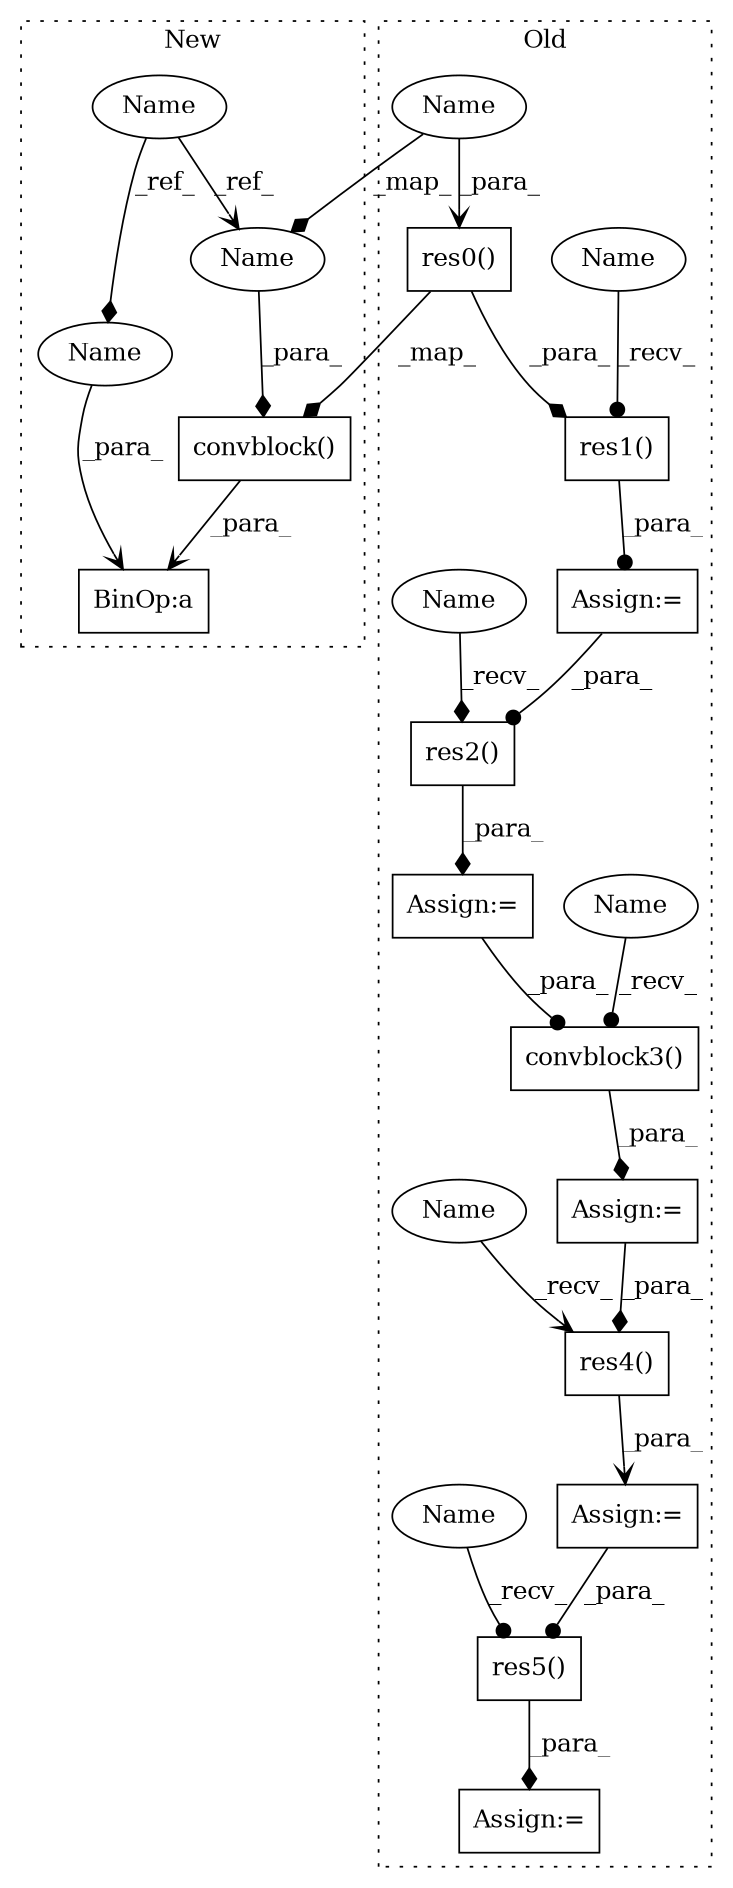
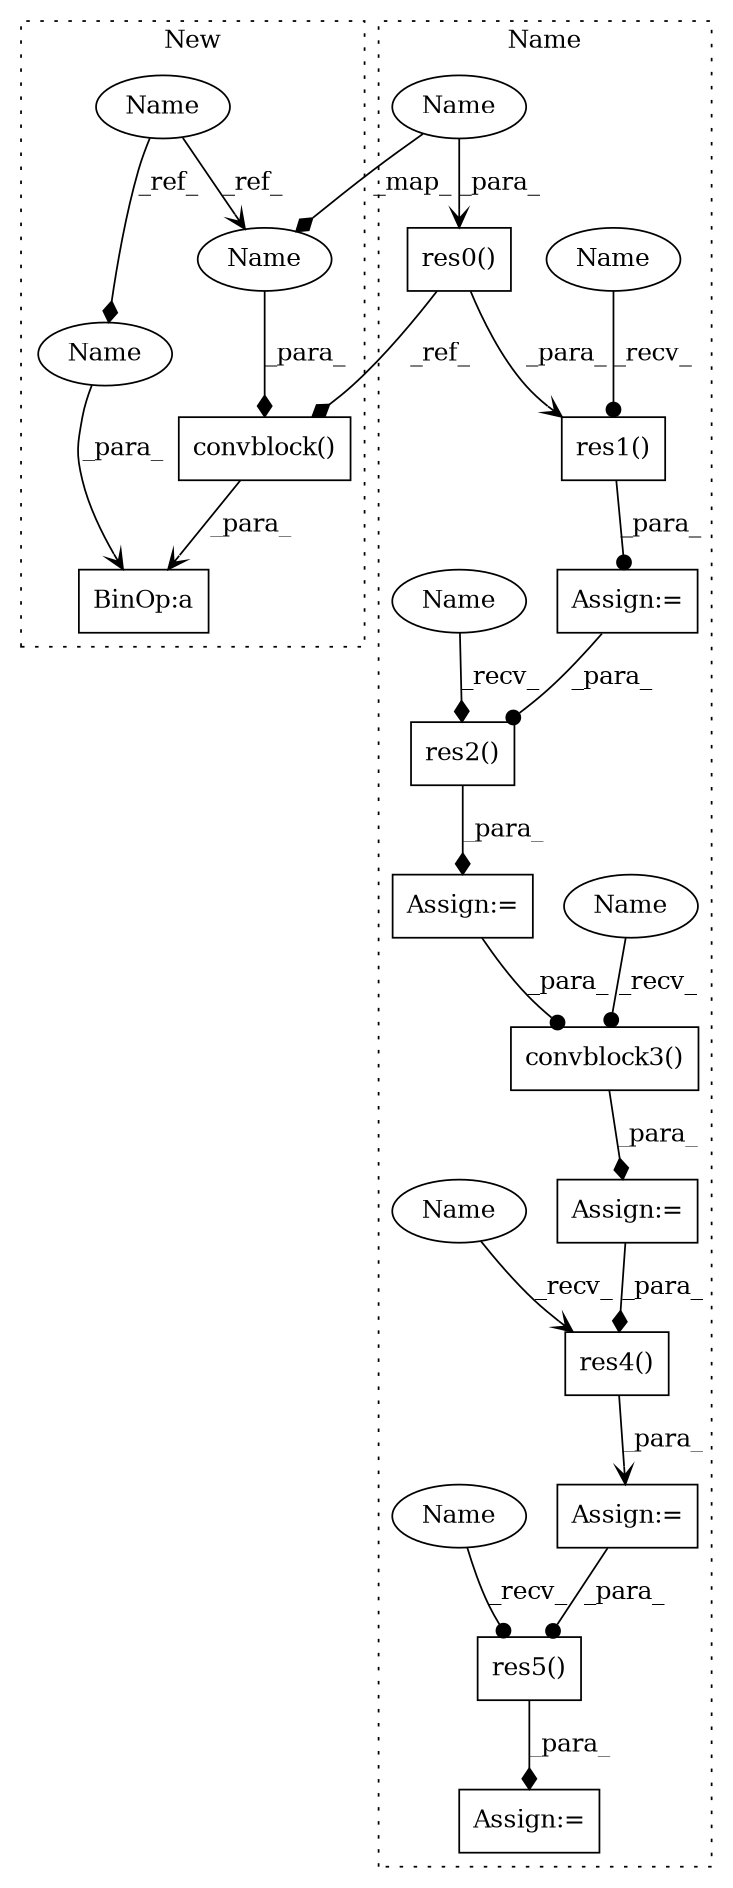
cluster "Old": label "Old" -> "Name"
edge "res0()" -> "res1()": arrowhead diamond -> vee
edge "res0()" -> "convblock()": label "_map_" -> "_ref_"
